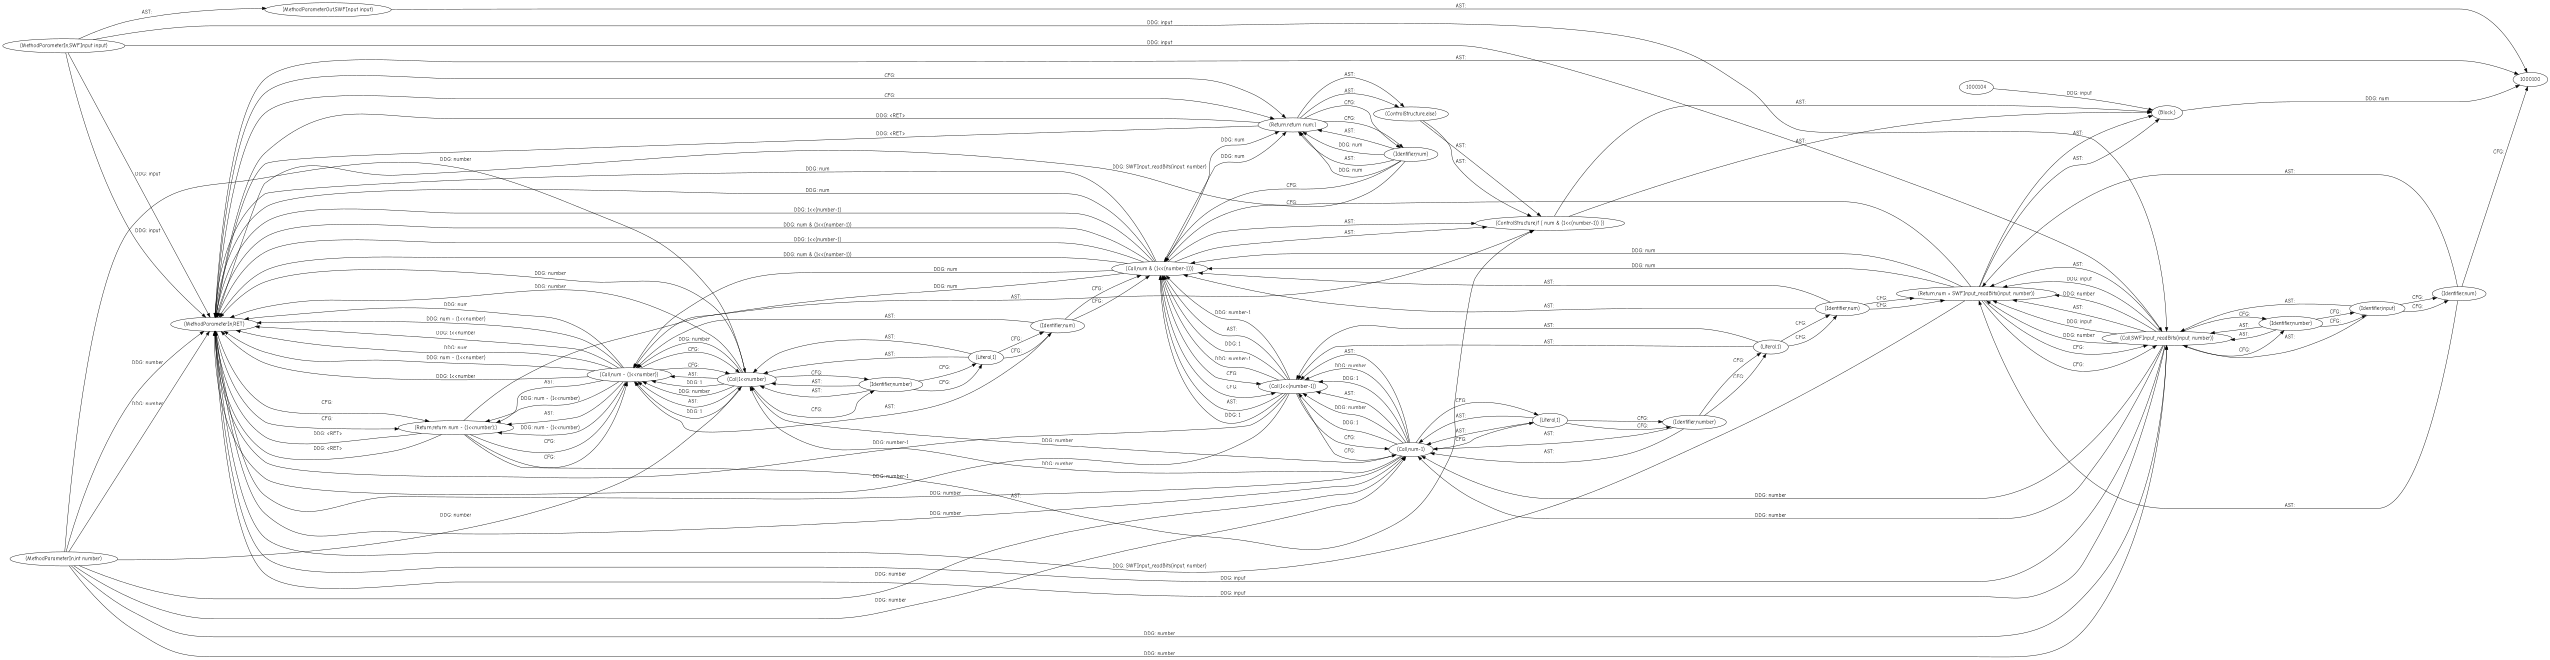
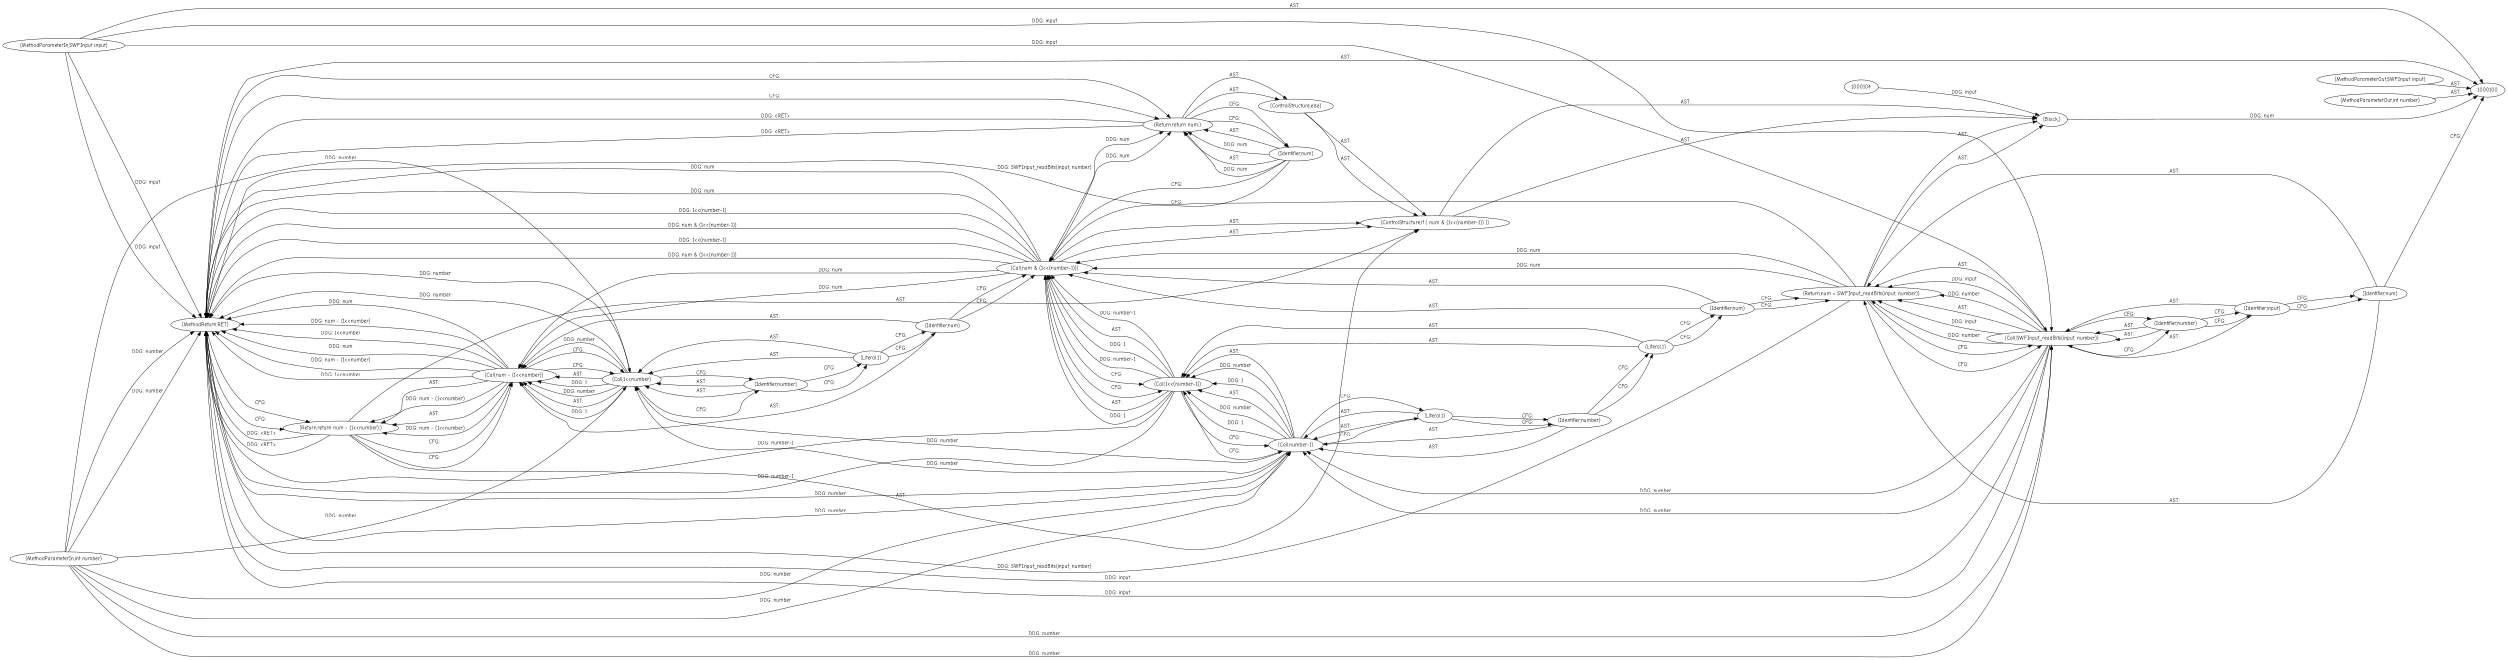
edge "(MethodParameterIn,SWFInput input)" -> "(MethodParameterOut,SWFInput input)": now "(MethodParameterIn,SWFInput input)" -> "1000100"
node "(MethodParameterOut,int number)": added
node "(MethodParameterIn,RET)": label "(MethodParameterIn,RET)" -> "(MethodReturn,RET)"
node "(Call,num-1)": label "(Call,num-1)" -> "(Call,number-1)"
